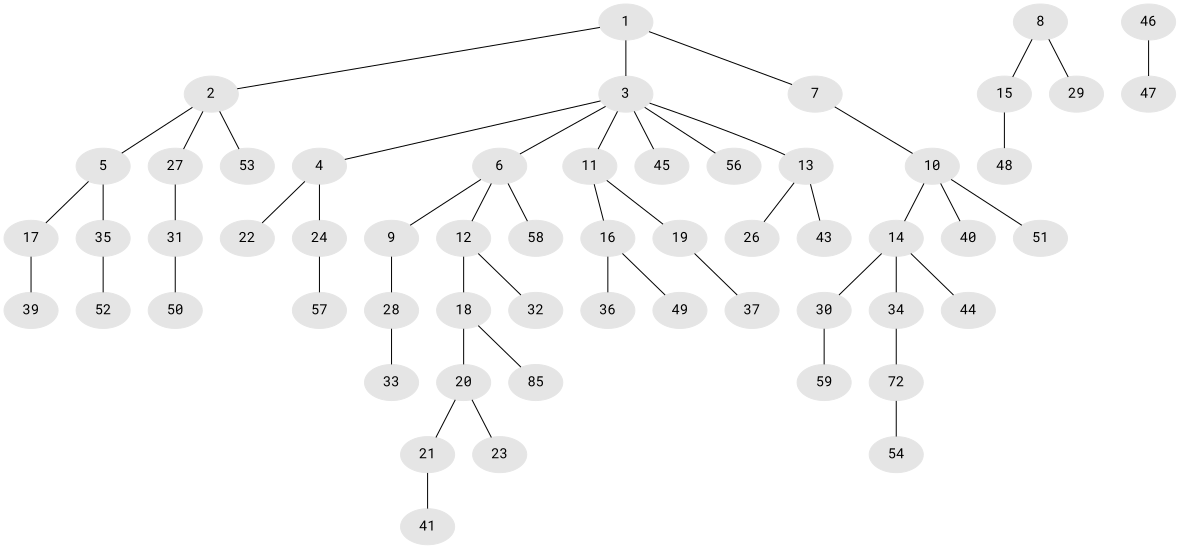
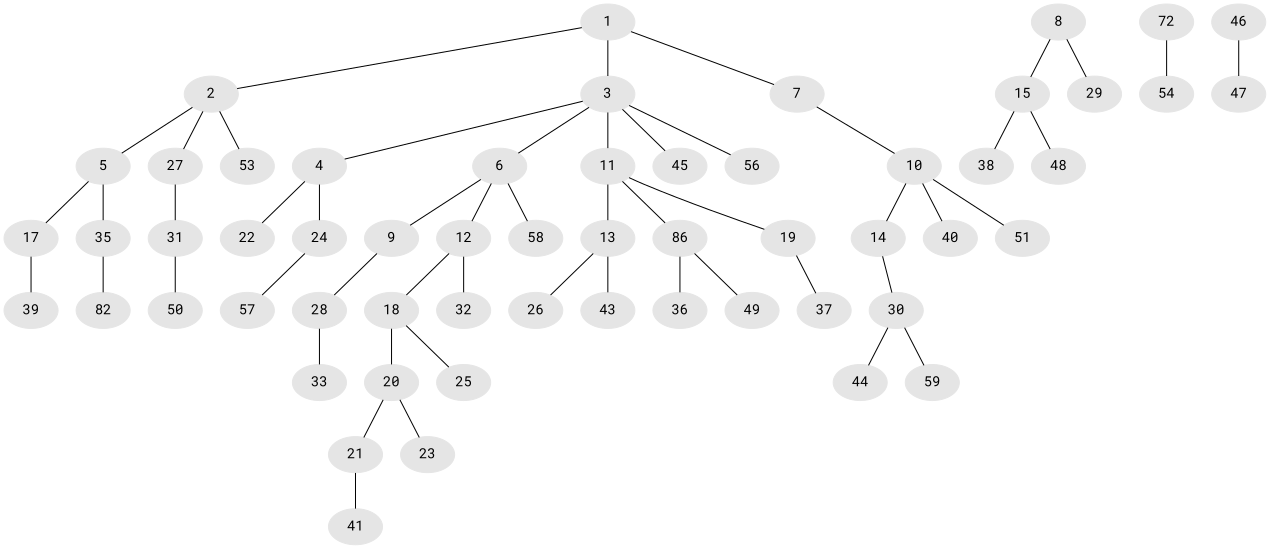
edge "3" -- "13": now "11" -- "13"
node "38": added
node "16": label "16" -> "86"
edge "14" -- "44": now "30" -- "44"
node "52": label "52" -> "82"
node "34": removed
node "85": label "85" -> "25"
